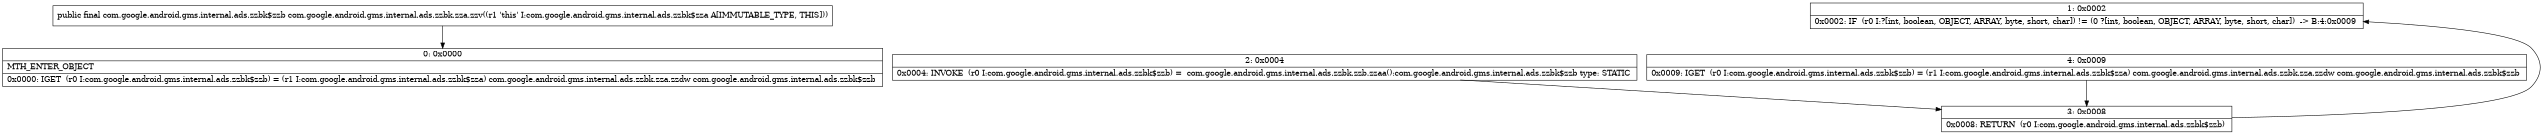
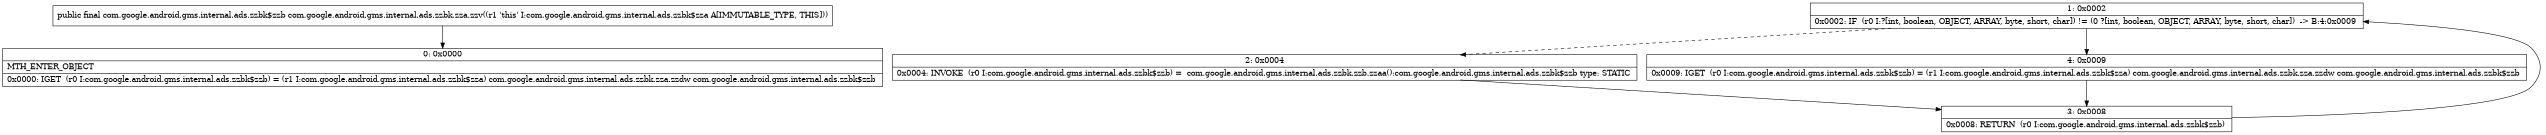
edge "1: 0x0002" -> "4: 0x0009": added
edge "1: 0x0002" -> "2: 0x0004": added
